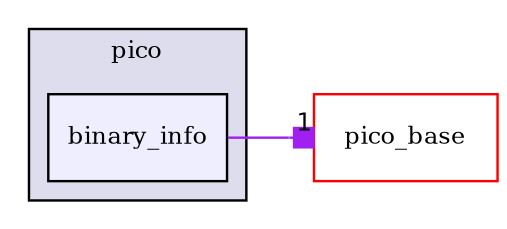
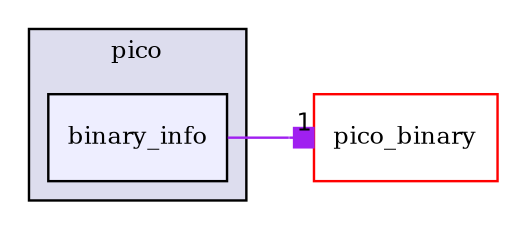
node "pico_base": label "pico_base" -> "pico_binary"
